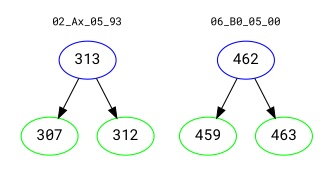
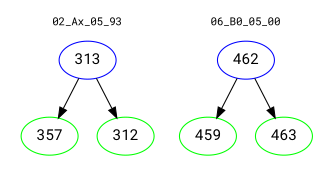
node "307": label "307" -> "357"
